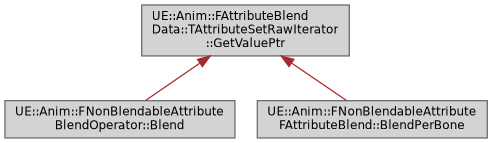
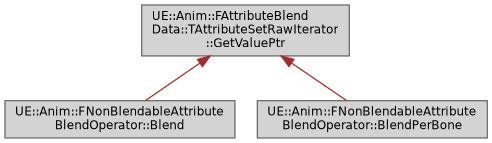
node "UE::Anim::FNonBlendableAttribute FAttributeBlend::BlendPerBone": label "UE::Anim::FNonBlendableAttribute FAttributeBlend::BlendPerBone" -> "UE::Anim::FNonBlendableAttribute BlendOperator::BlendPerBone"
